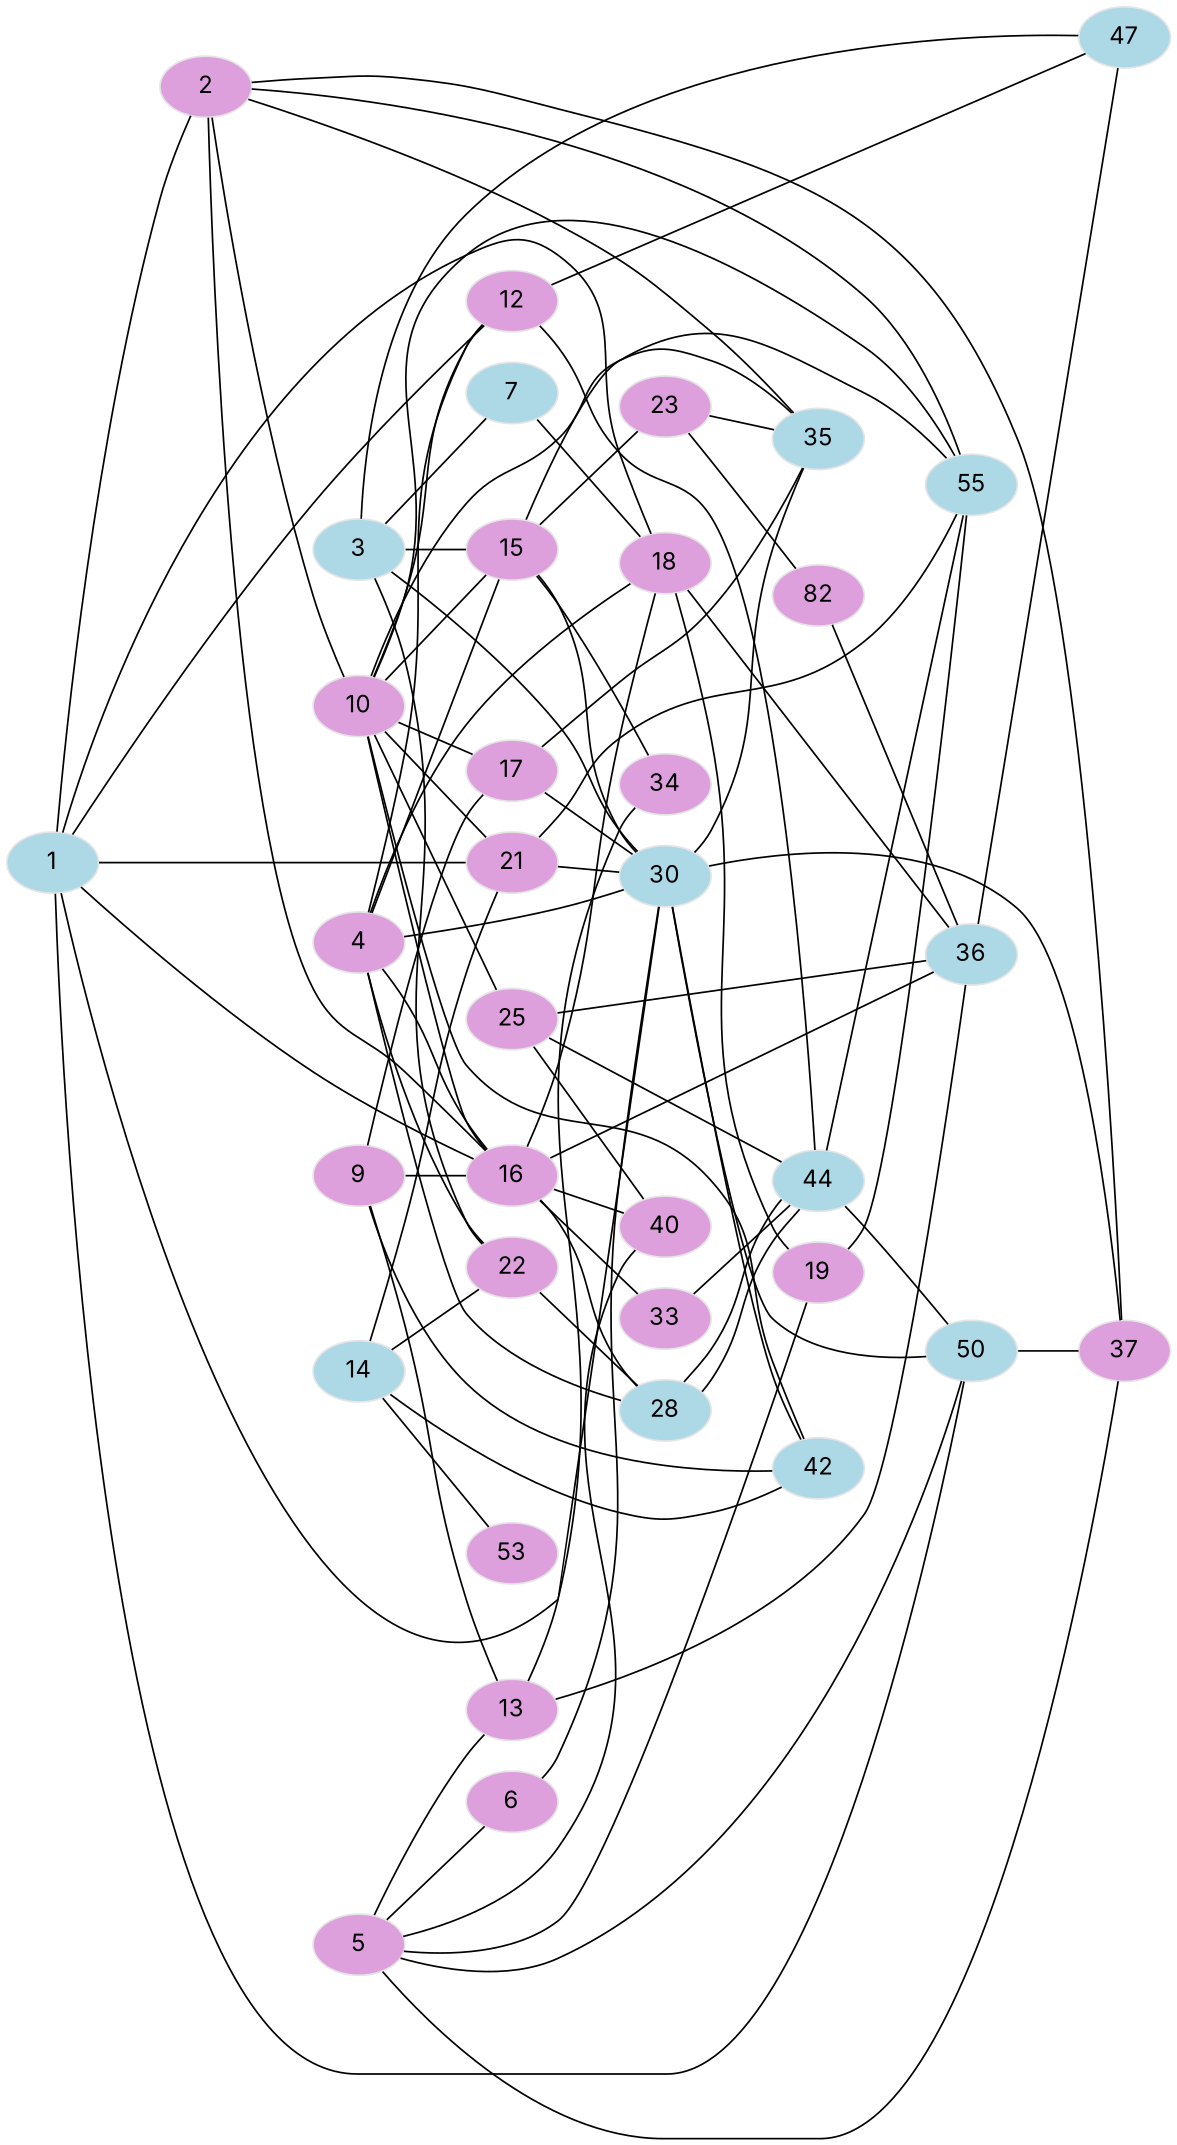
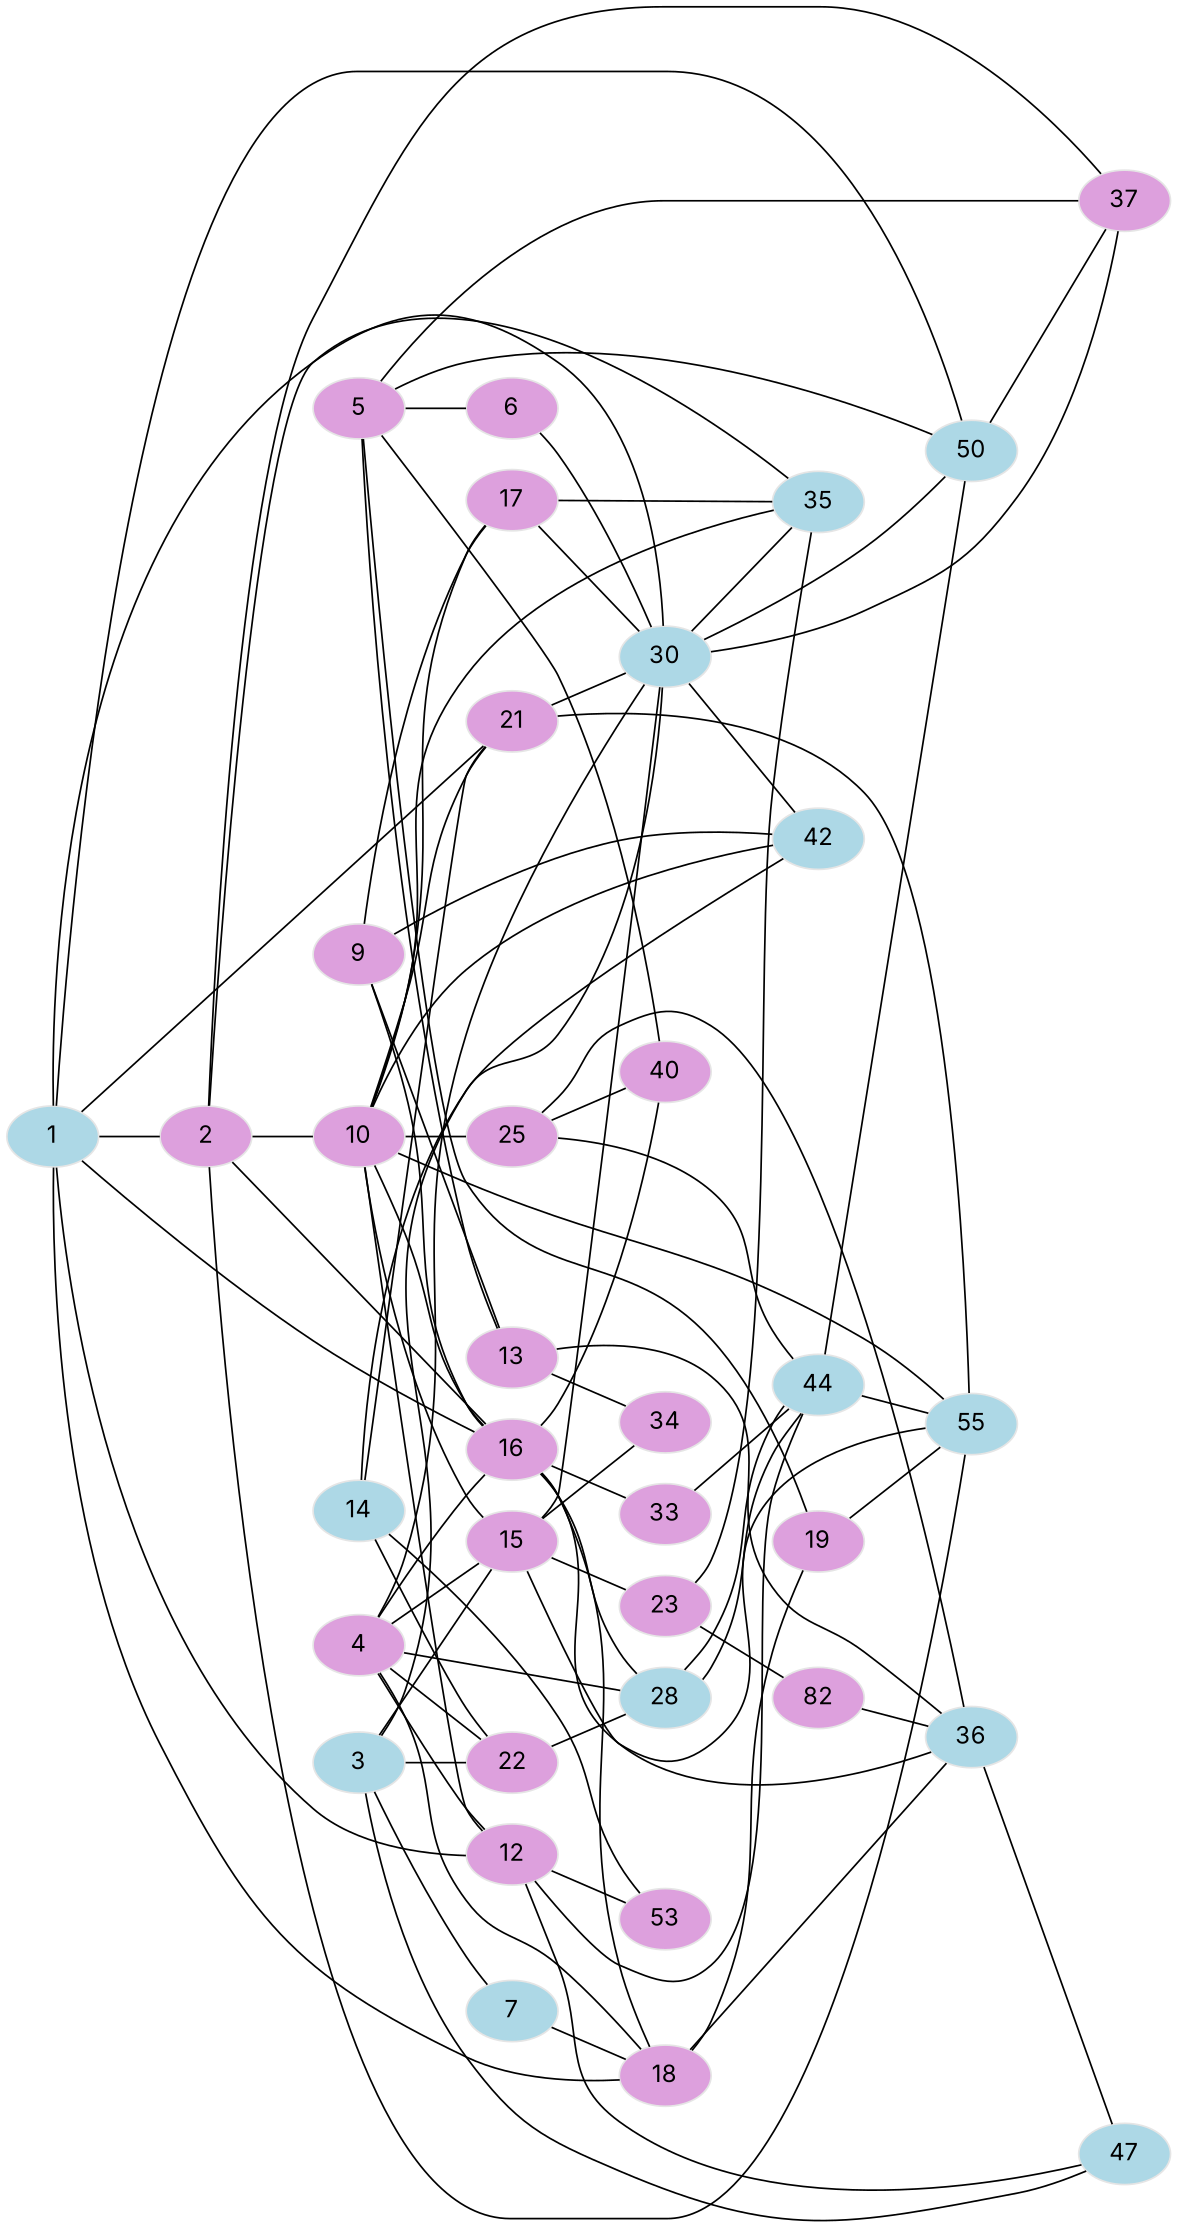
edge "12" -- "53": added
